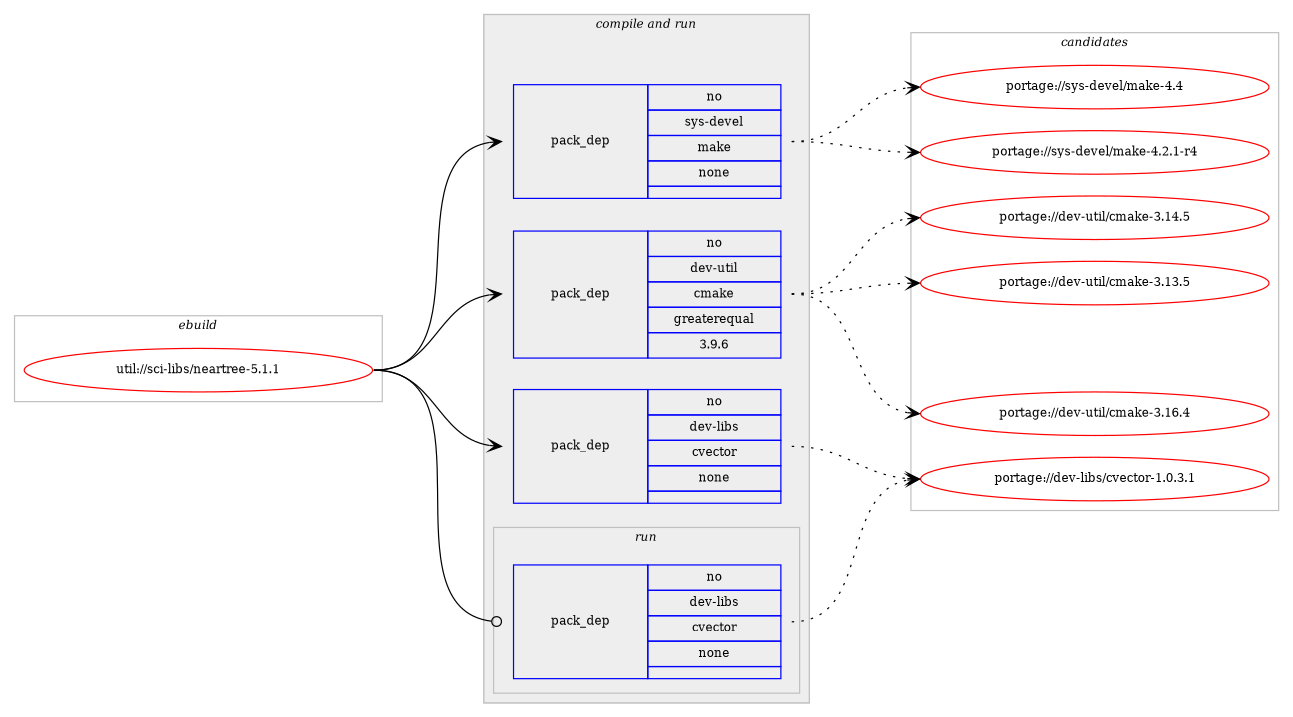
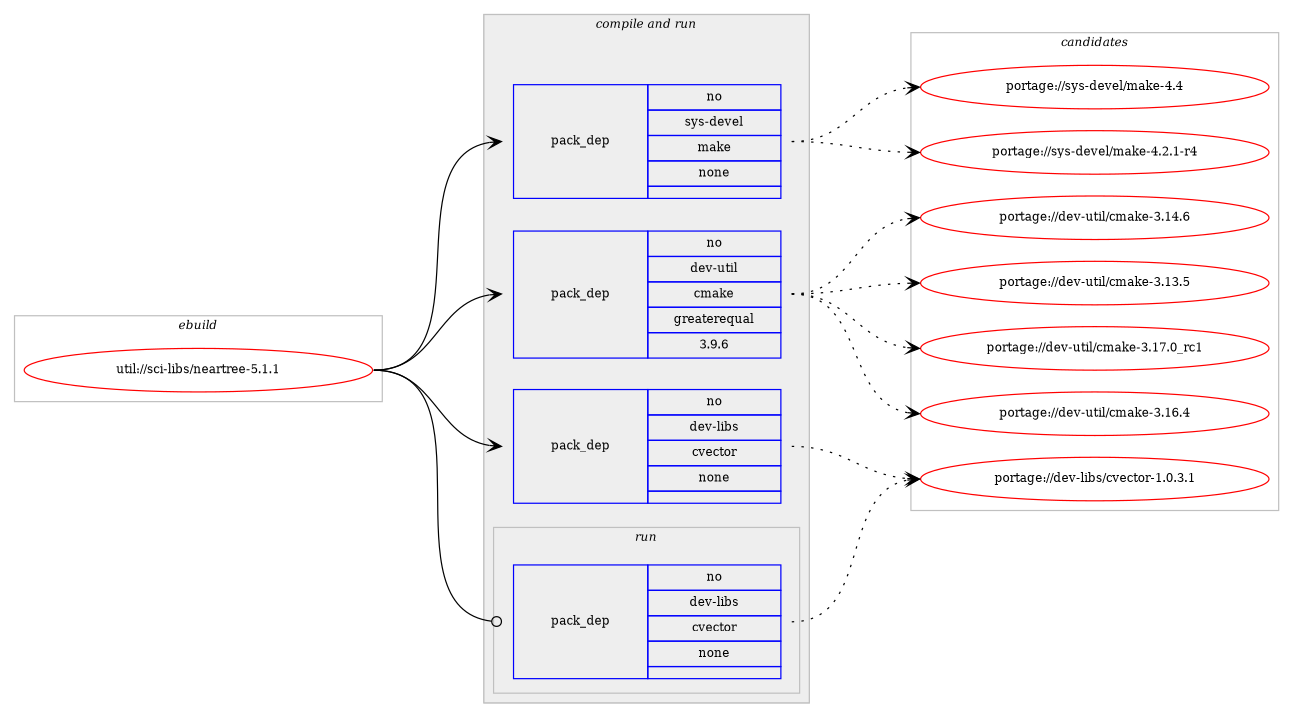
node "portage://dev-util/cmake-3.14.5": label "portage://dev-util/cmake-3.14.5" -> "portage://dev-util/cmake-3.14.6"
node "portage://dev-util/cmake-3.17.0_rc1": added
